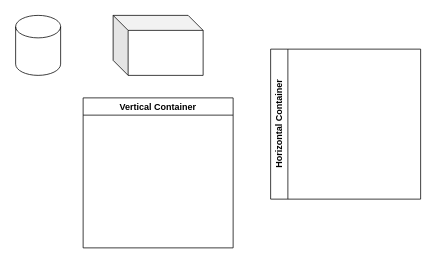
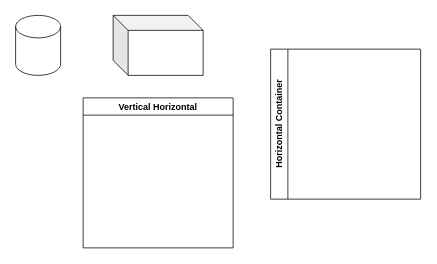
node "Vertical Container": label "Vertical Container" -> "Vertical Horizontal"
